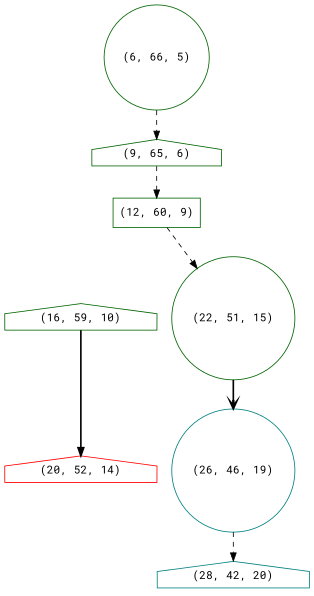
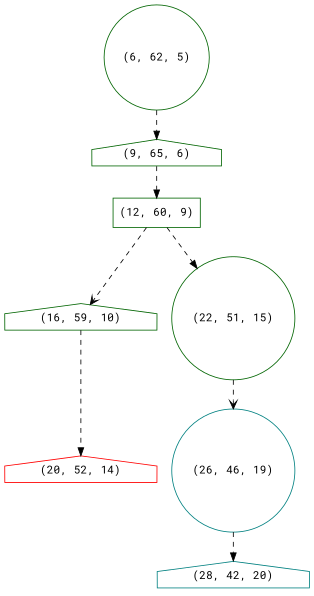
node "(6, 66, 5)": label "(6, 66, 5)" -> "(6, 62, 5)"
edge "(12, 60, 9)" -> "(16, 59, 10)": added
edge "(16, 59, 10)" -> "(20, 52, 14)": style bold -> dashed
edge "(22, 51, 15)" -> "(26, 46, 19)": style bold -> dashed
